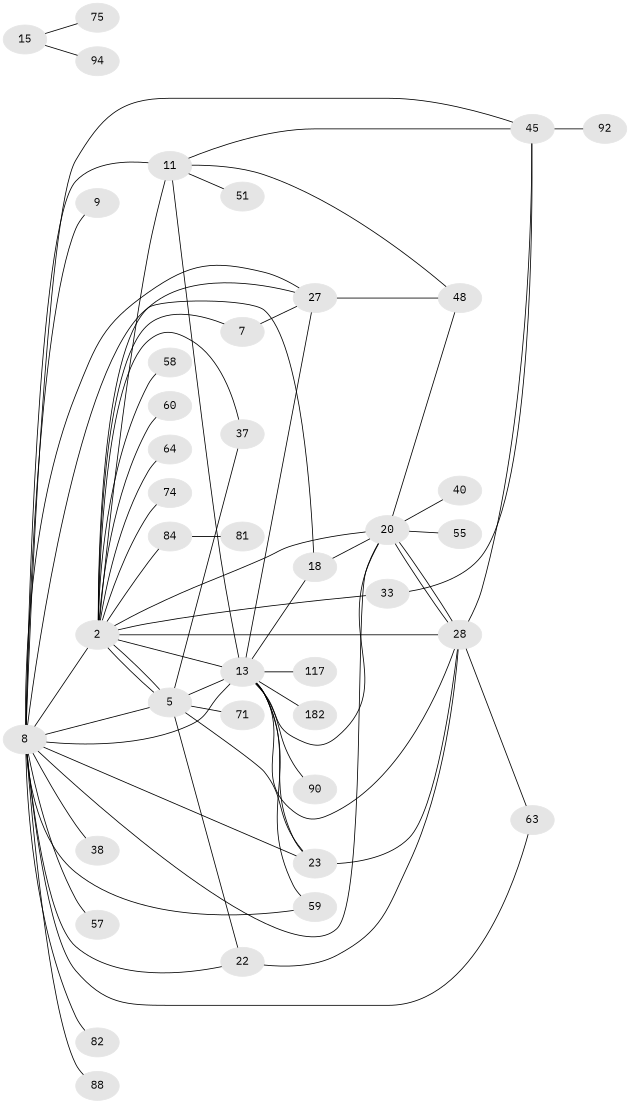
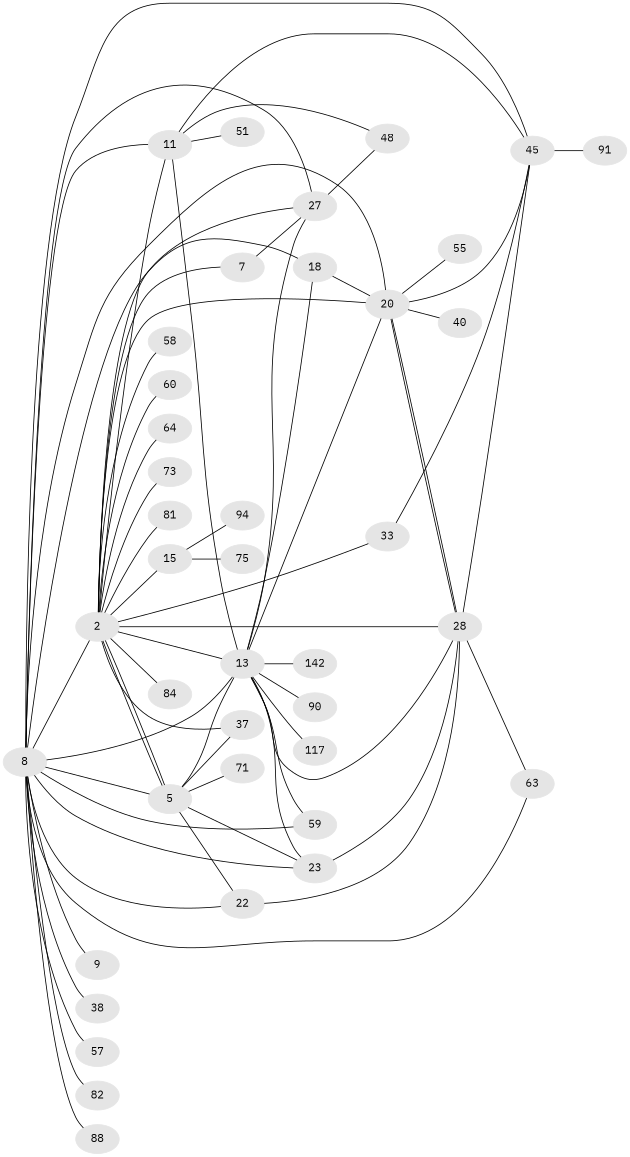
node "92": label "92" -> "91"
edge "48" -- "20": now "45" -- "20"
node "74": label "74" -> "73"
edge "84" -- "81": now "2" -- "81"
edge "15" -- "2": added
node "182": label "182" -> "142"
